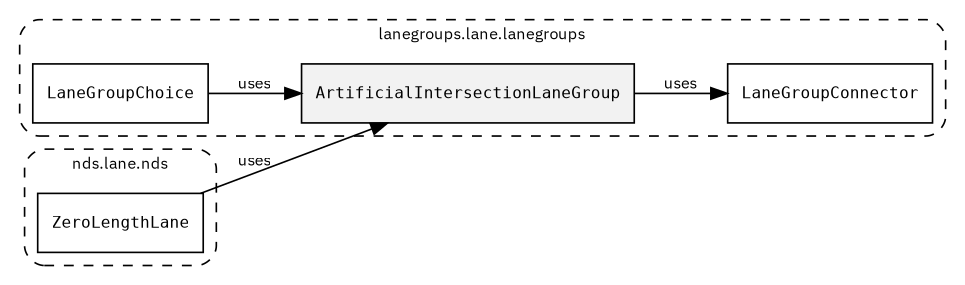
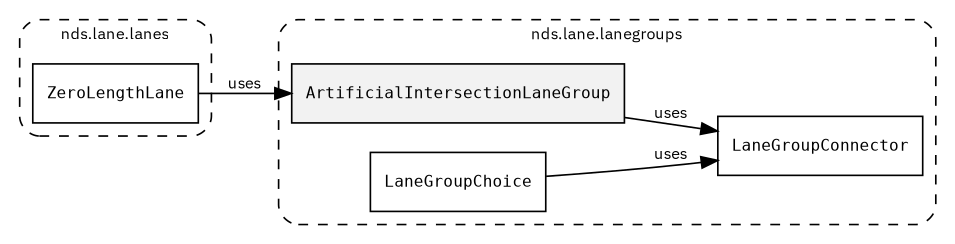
cluster "lanegroups.lane.lanegroups": label "lanegroups.lane.lanegroups" -> "nds.lane.lanegroups"
edge "LaneGroupChoice" -> "ArtificialIntersectionLaneGroup": now "LaneGroupChoice" -> "LaneGroupConnector"
cluster "nds.lane.nds": label "nds.lane.nds" -> "nds.lane.lanes"
